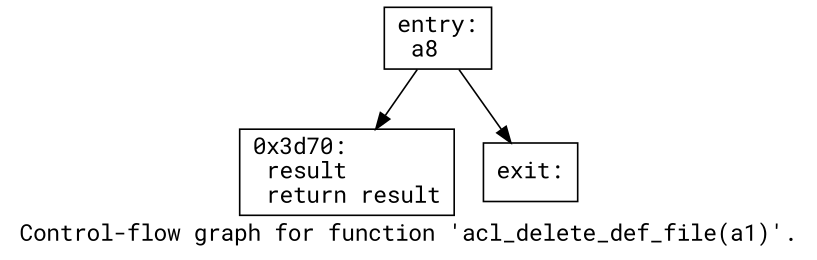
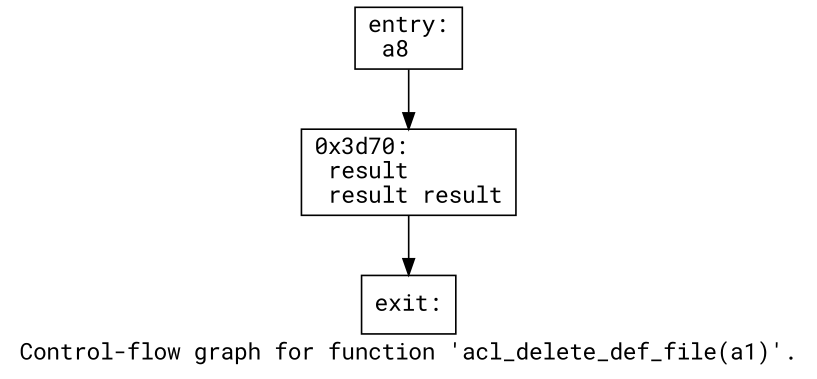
edge "entry:" -> "exit:": now "0x3d70:" -> "exit:"
node "0x3d70:": text "return result" -> "result result"
